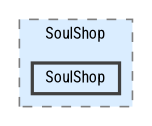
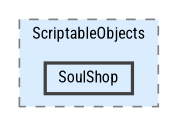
cluster "SoulShop": label "SoulShop" -> "ScriptableObjects"
